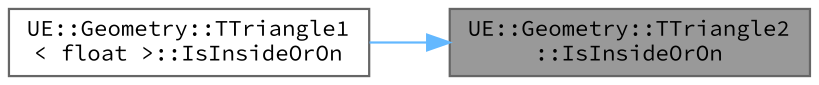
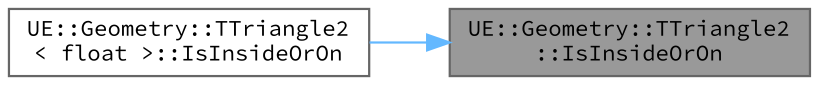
node "UE::Geometry::TTriangle1 < float >::IsInsideOrOn": label "UE::Geometry::TTriangle1 < float >::IsInsideOrOn" -> "UE::Geometry::TTriangle2 < float >::IsInsideOrOn"
